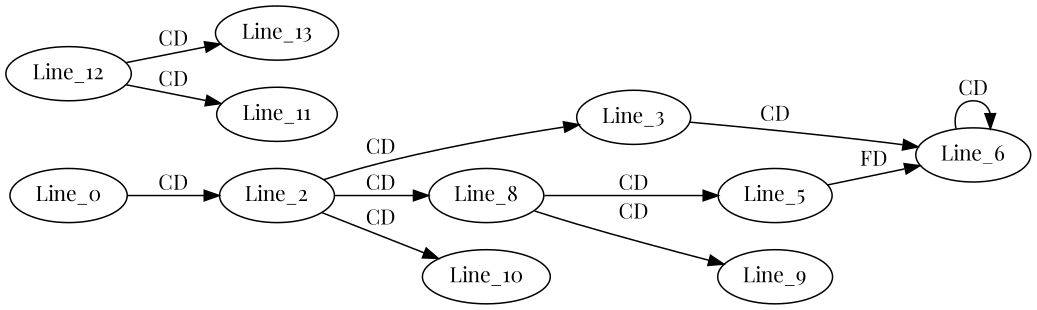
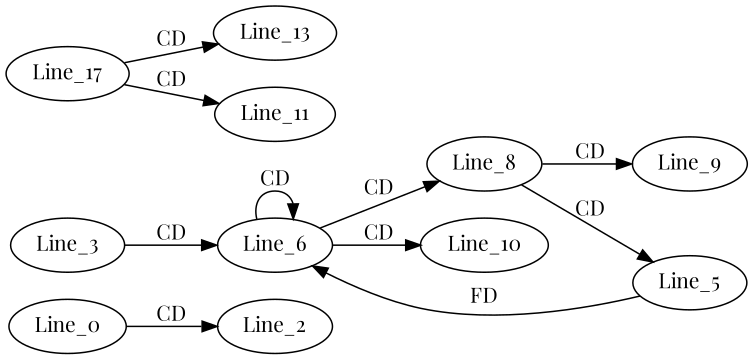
node "Line_12": label "Line_12" -> "Line_17"
edge "Line_2" -> "Line_3": removed, label "CD"
edge "Line_2" -> "Line_8": now "Line_6" -> "Line_8"
edge "Line_2" -> "Line_10": now "Line_6" -> "Line_10"
